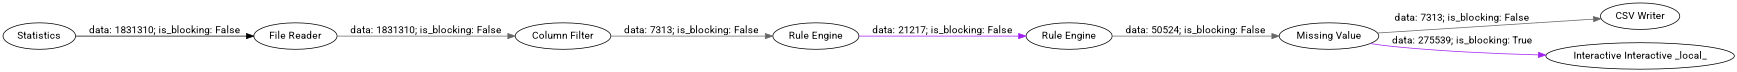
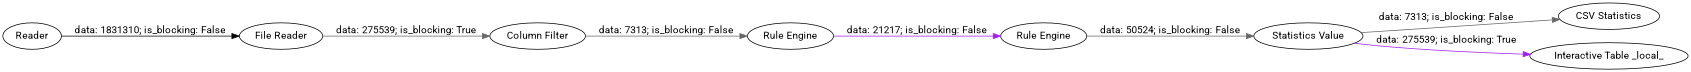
node "CSV Writer": label "CSV Writer" -> "CSV Statistics"
edge "File Reader" -> "Column Filter": label "data: 1831310; is_blocking: False" -> "data: 275539; is_blocking: True"
node "Statistics": label "Statistics" -> "Reader"
node "Missing Value": label "Missing Value" -> "Statistics Value"
node "Interactive Interactive _local_": label "Interactive Interactive _local_" -> "Interactive Table _local_"
